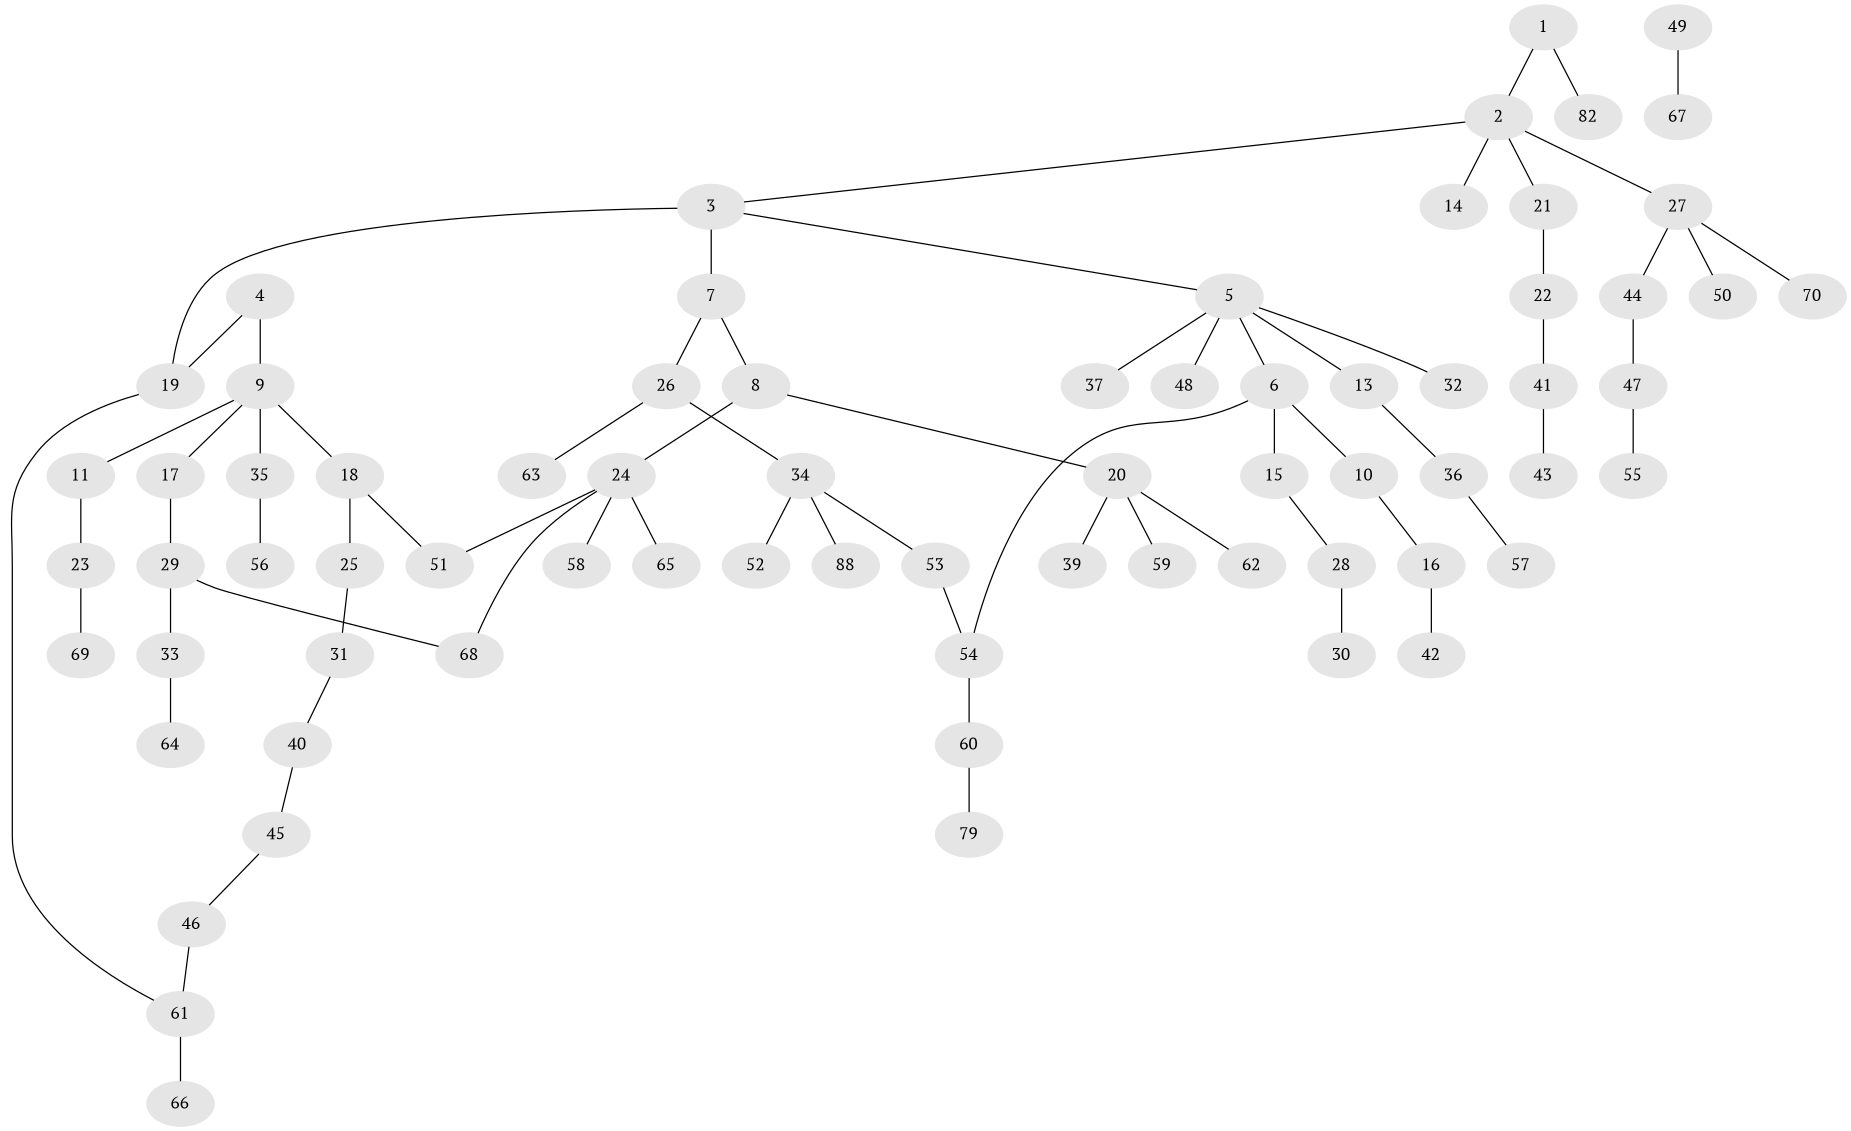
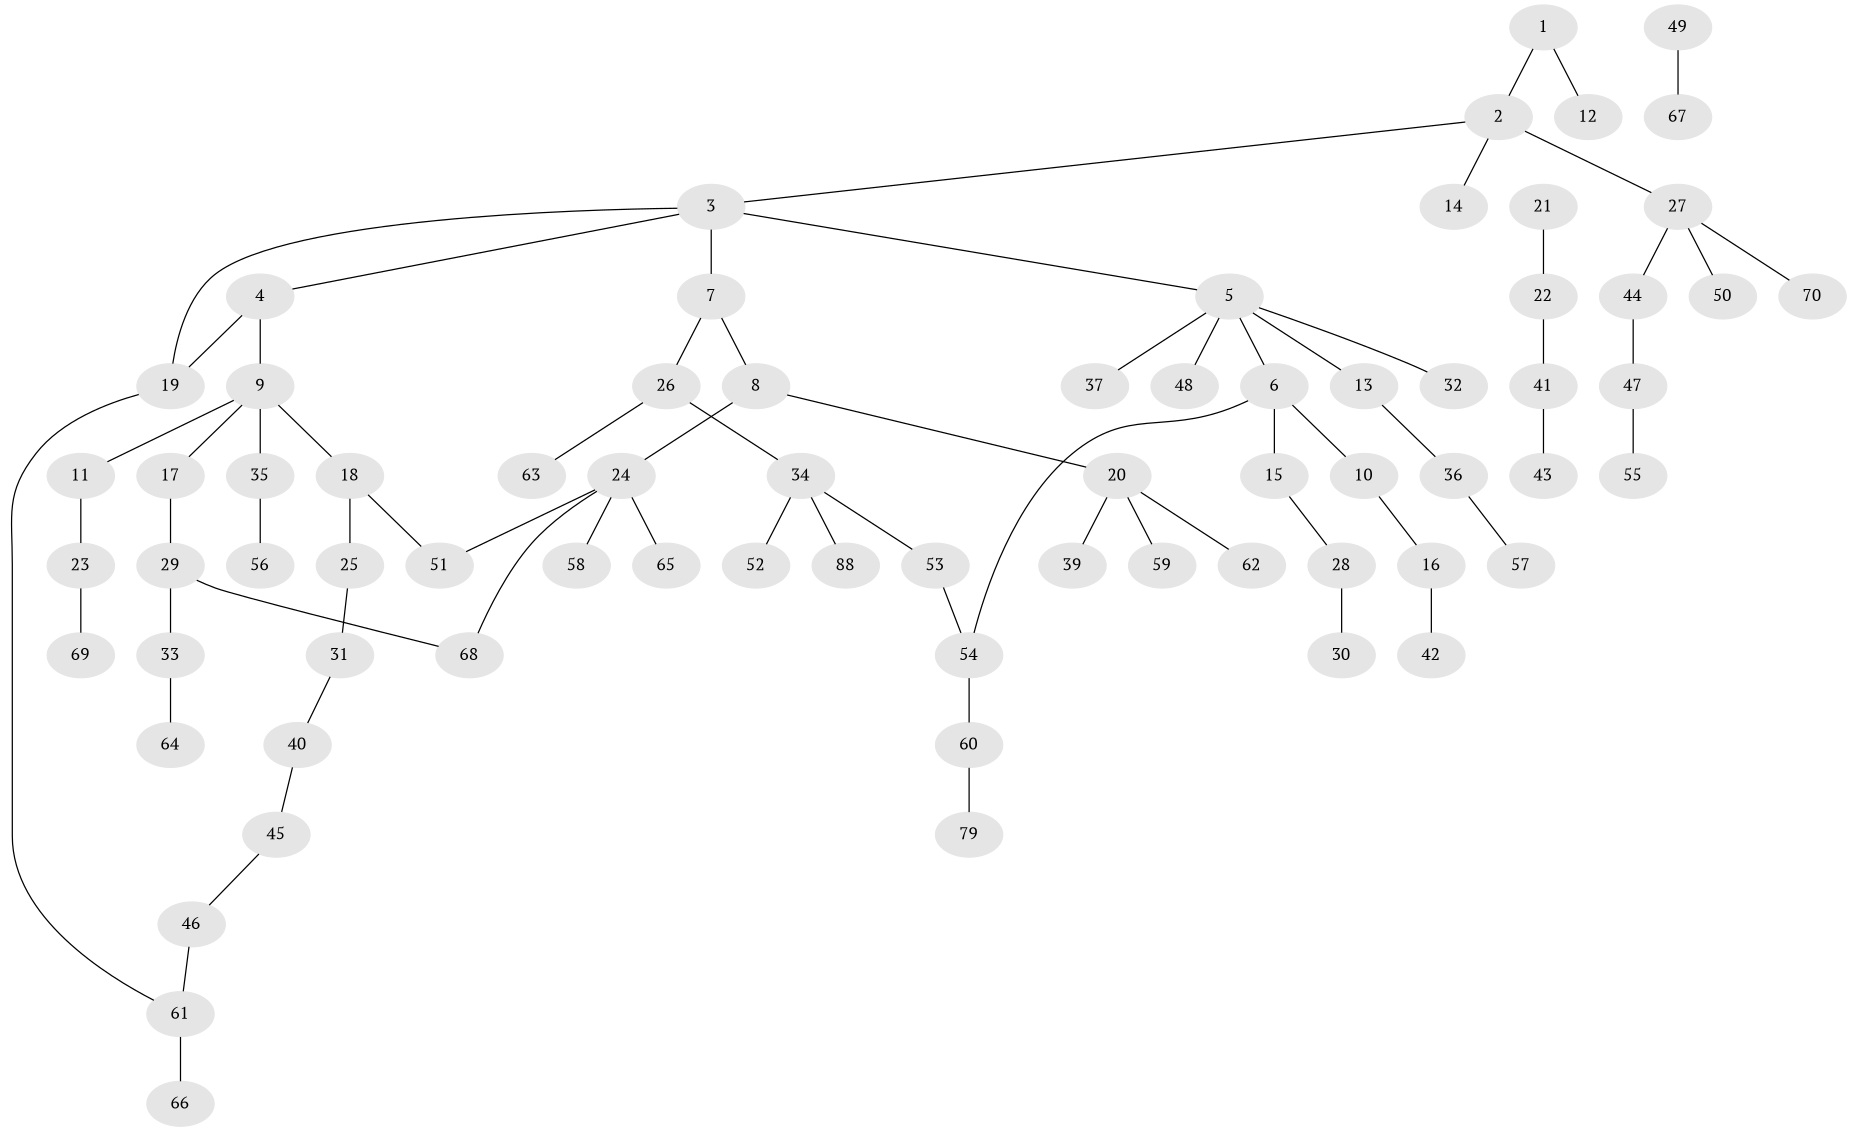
node "82": label "82" -> "12"
edge "2" -- "21": removed
edge "3" -- "4": added
